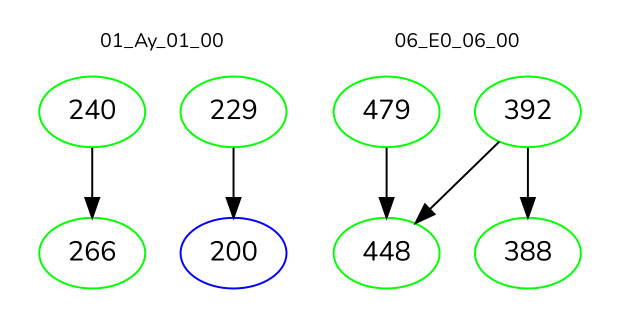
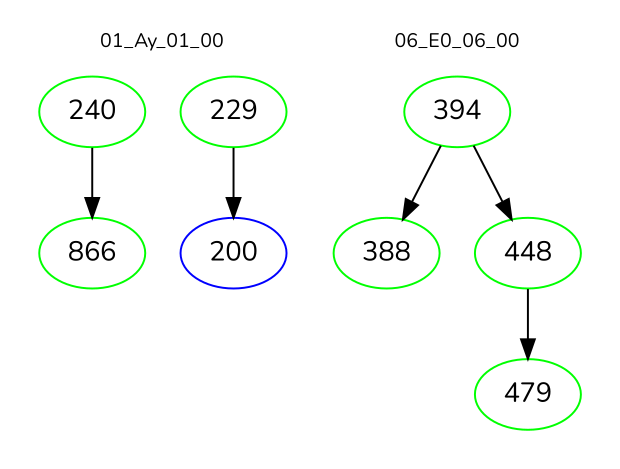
node "392": label "392" -> "394"
edge "479" -> "448": reversed
node "266": label "266" -> "866"
